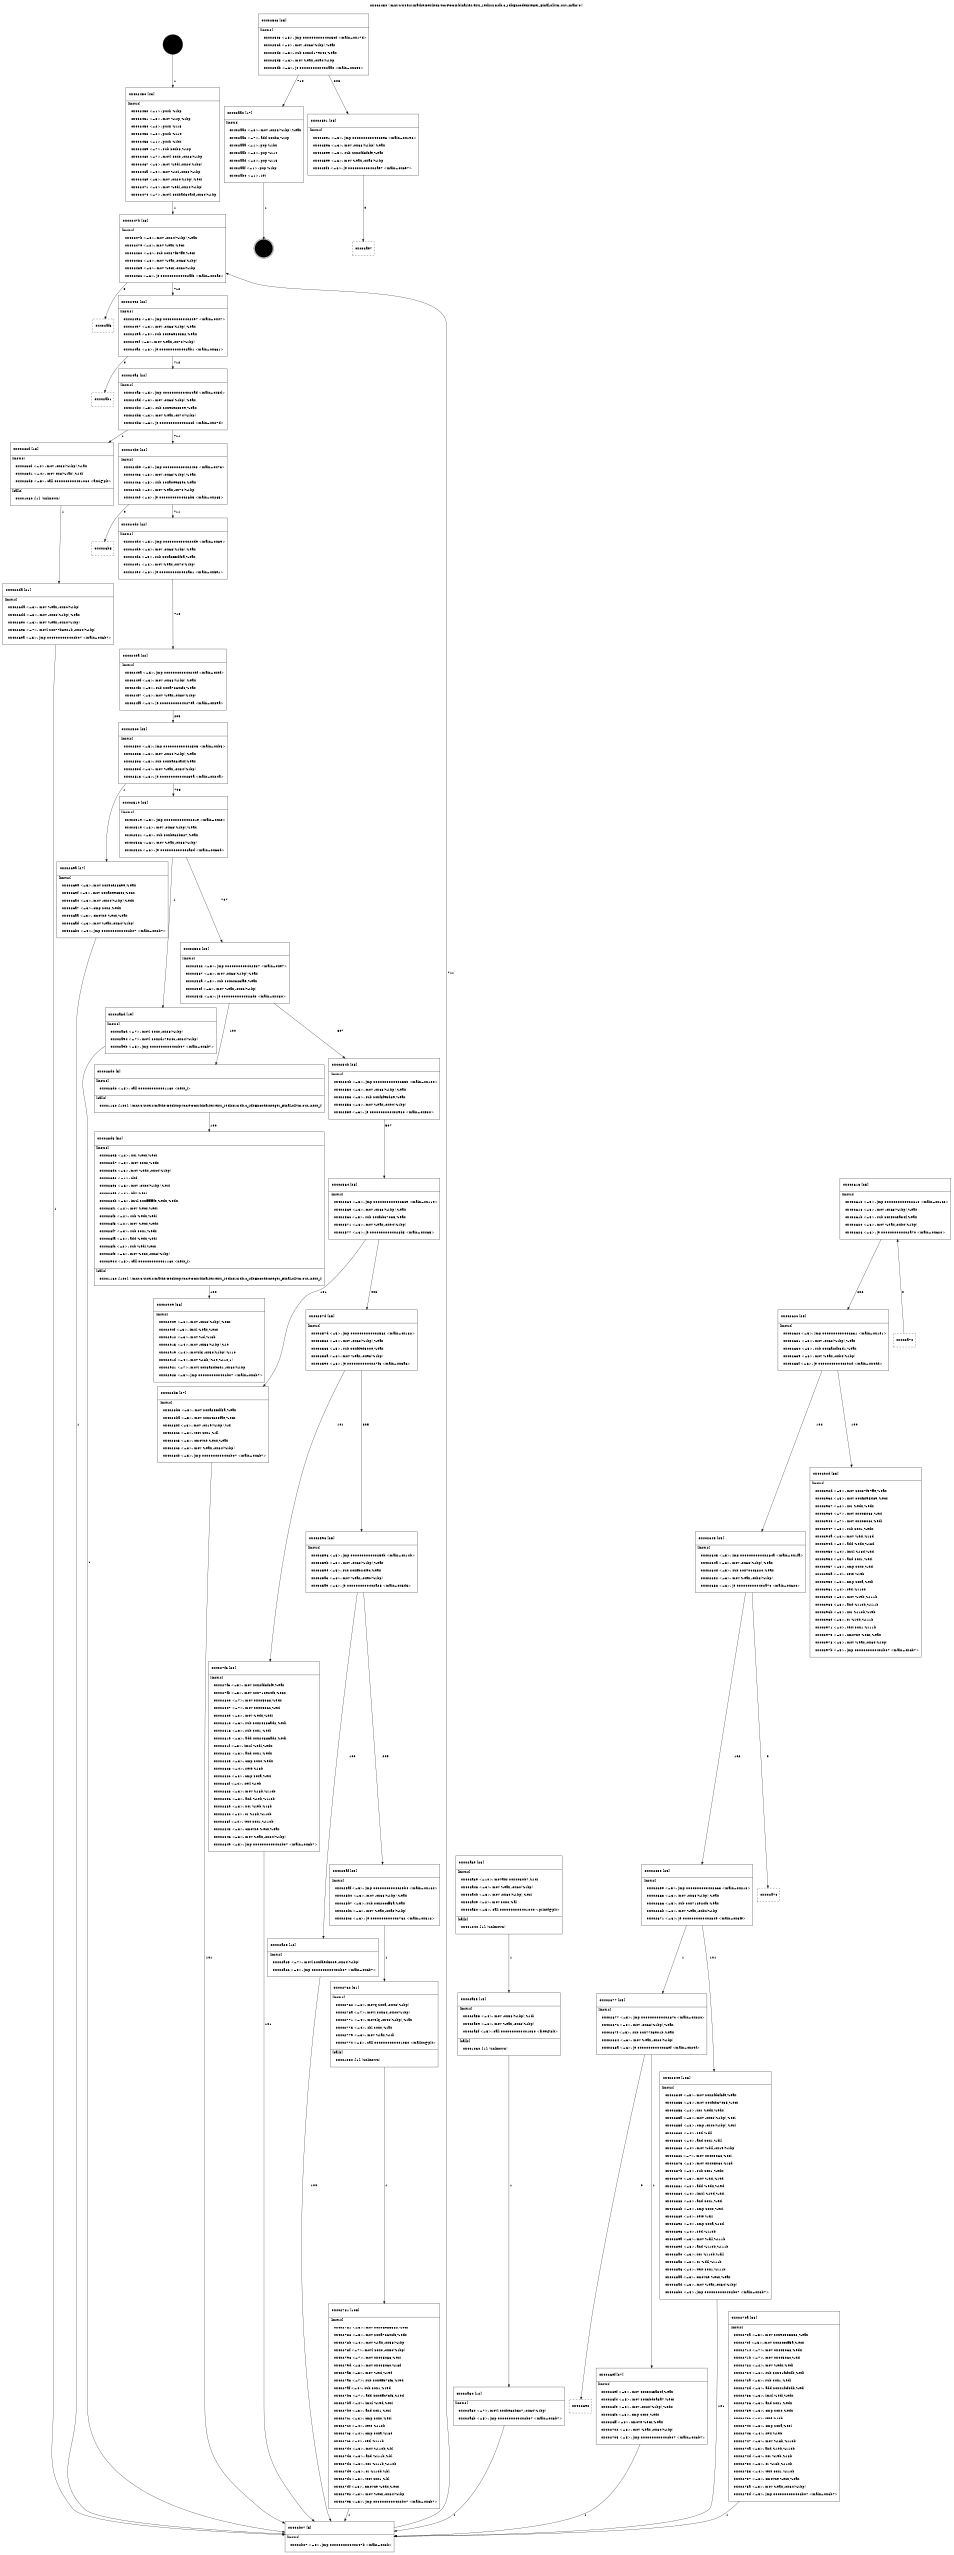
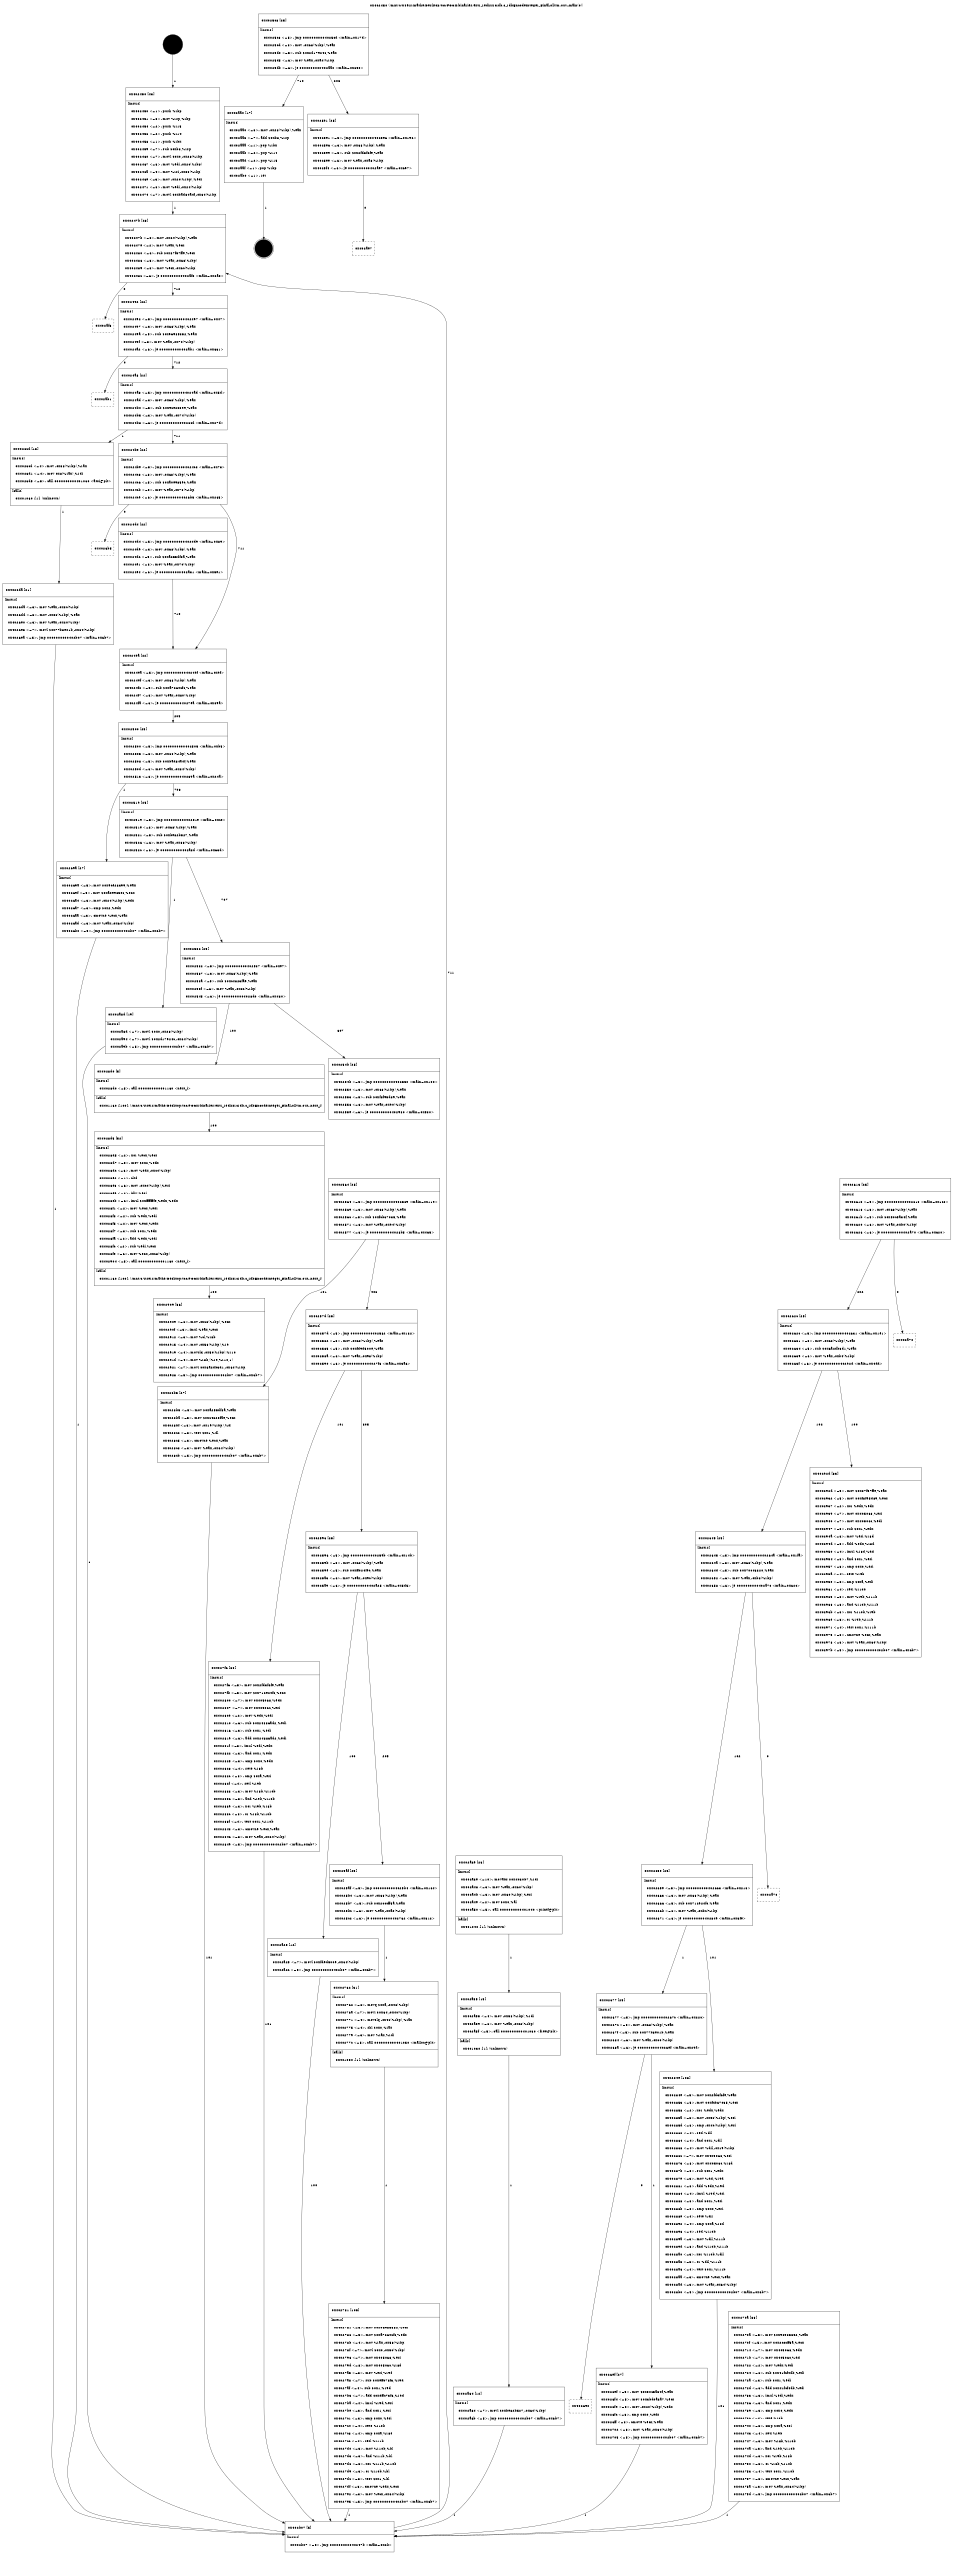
edge "0x4024be [22]" -> "0x4024d4 [22]": now "0x4024be [22]" -> "0x4024ea [22]"
edge "0x40254b [25]" -> "0x402564 [25]": removed, label "507"
edge "0x402a70" -> "0x402613 [25]": reversed
